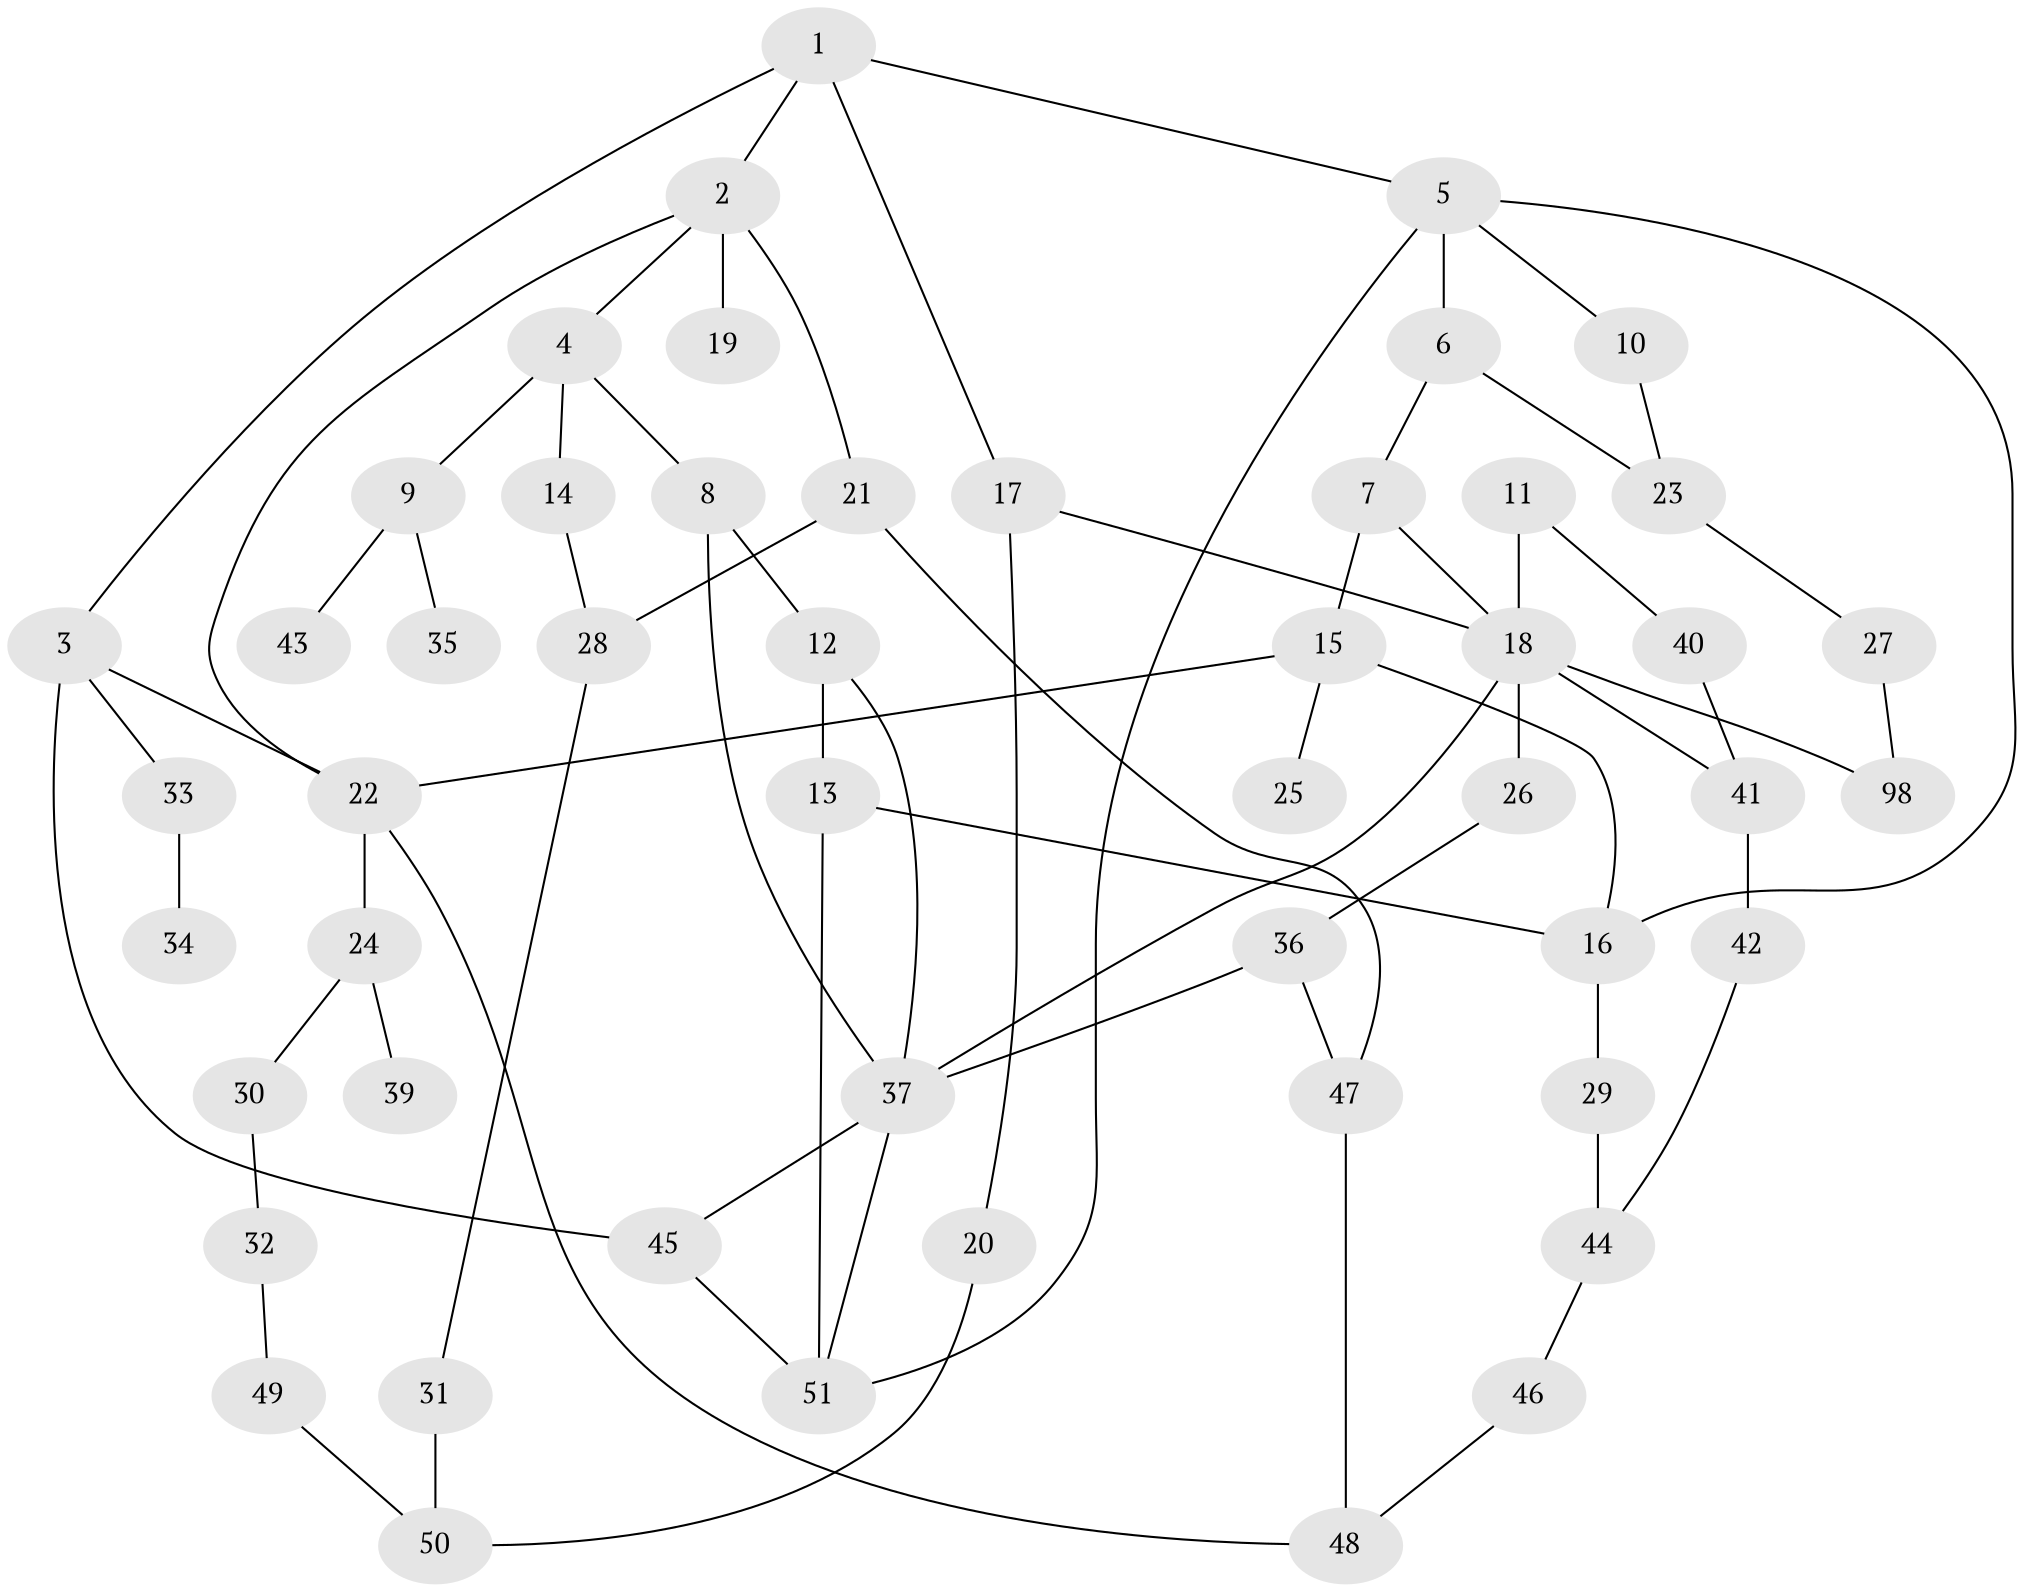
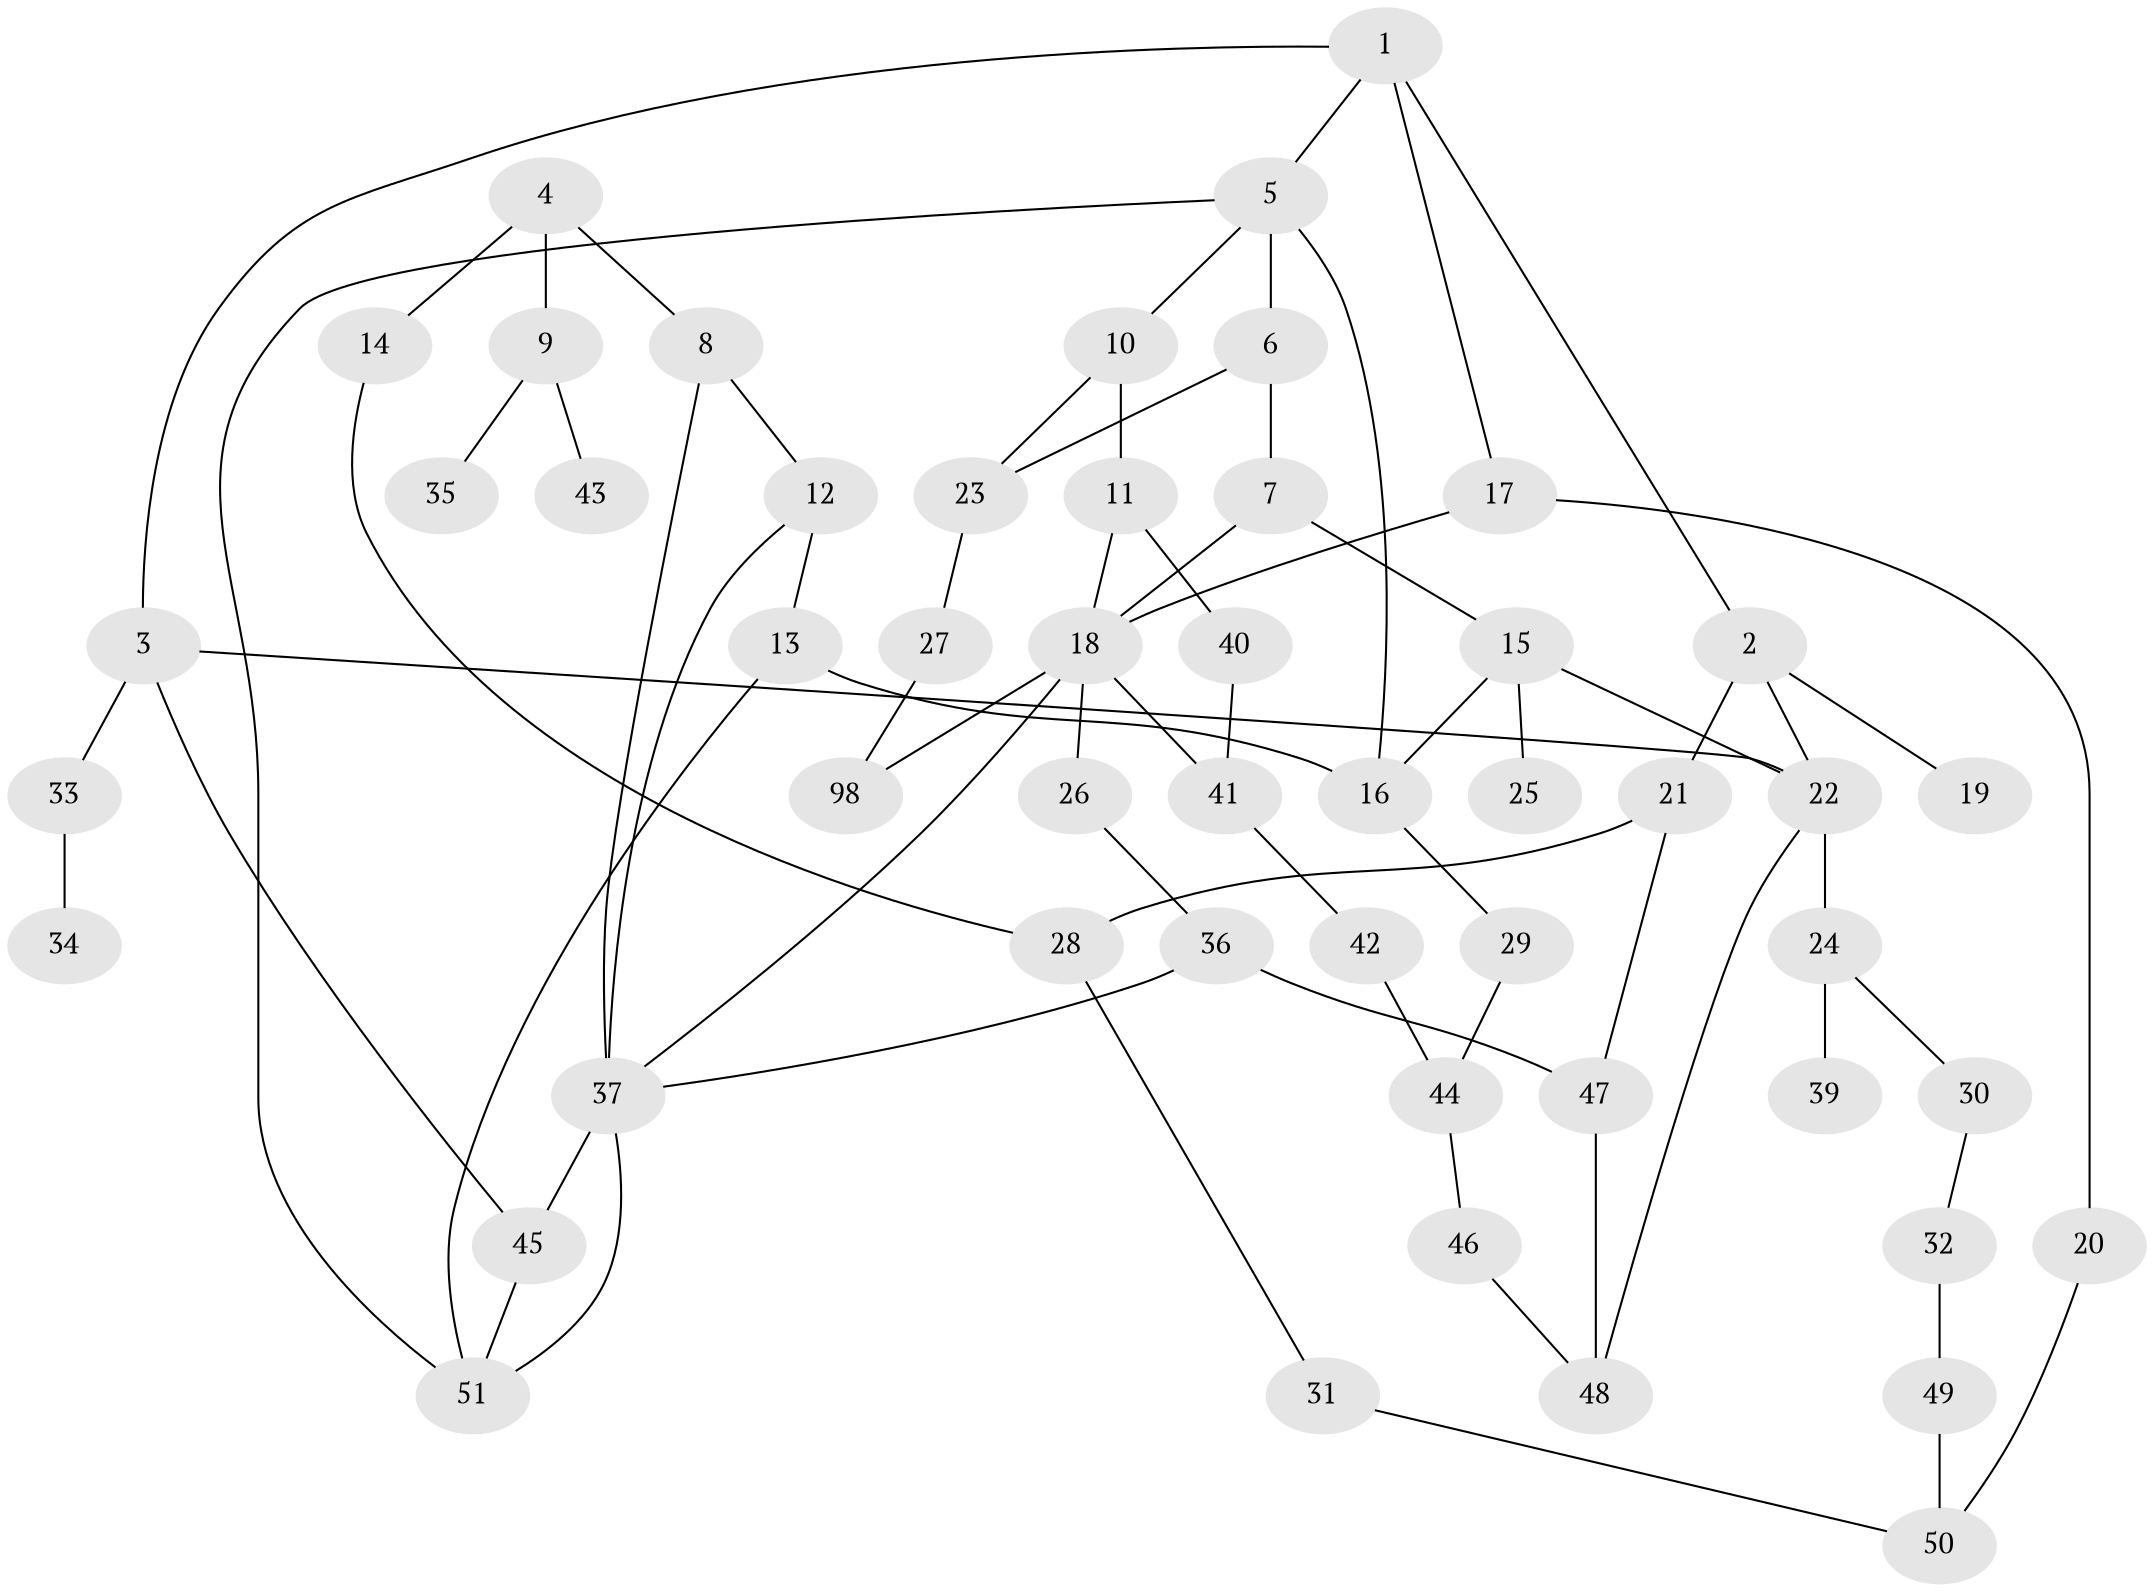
edge "2" -- "4": removed
edge "10" -- "11": added
